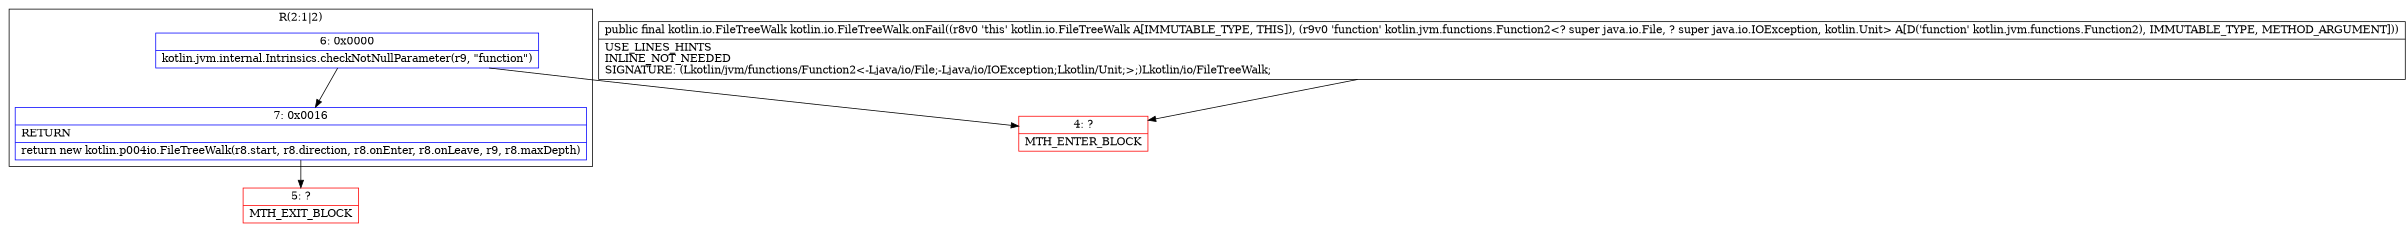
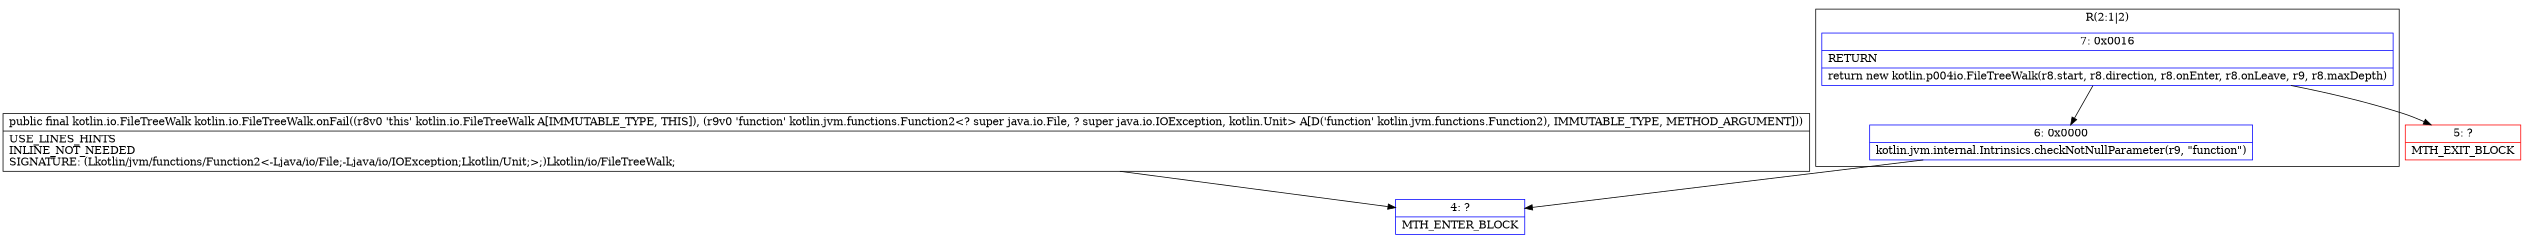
edge "6: 0x0000" -> "7: 0x0016": reversed
node "4: ?": color red -> blue
